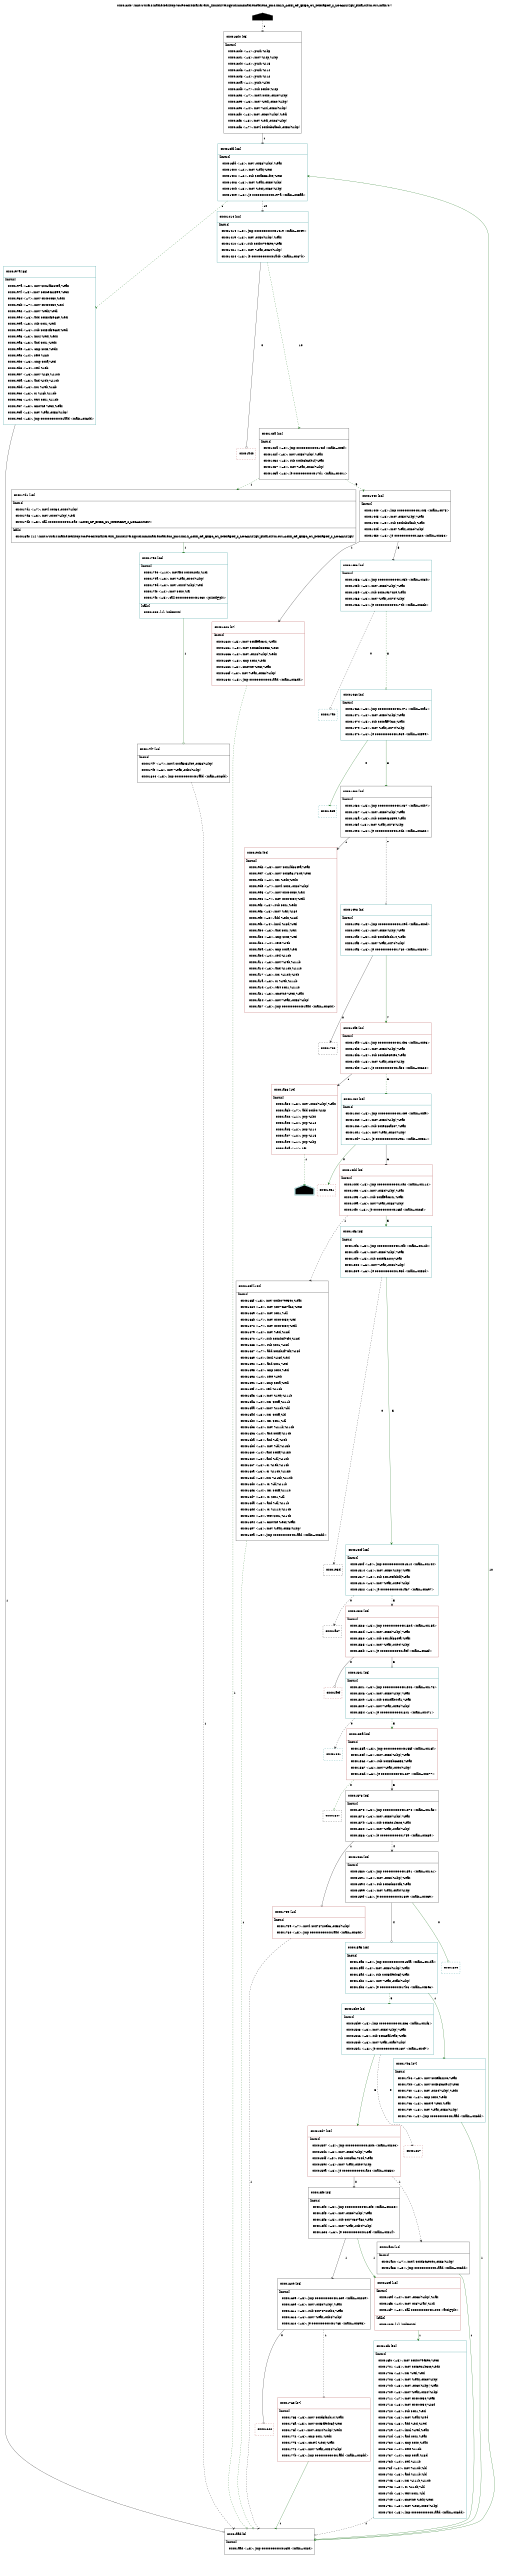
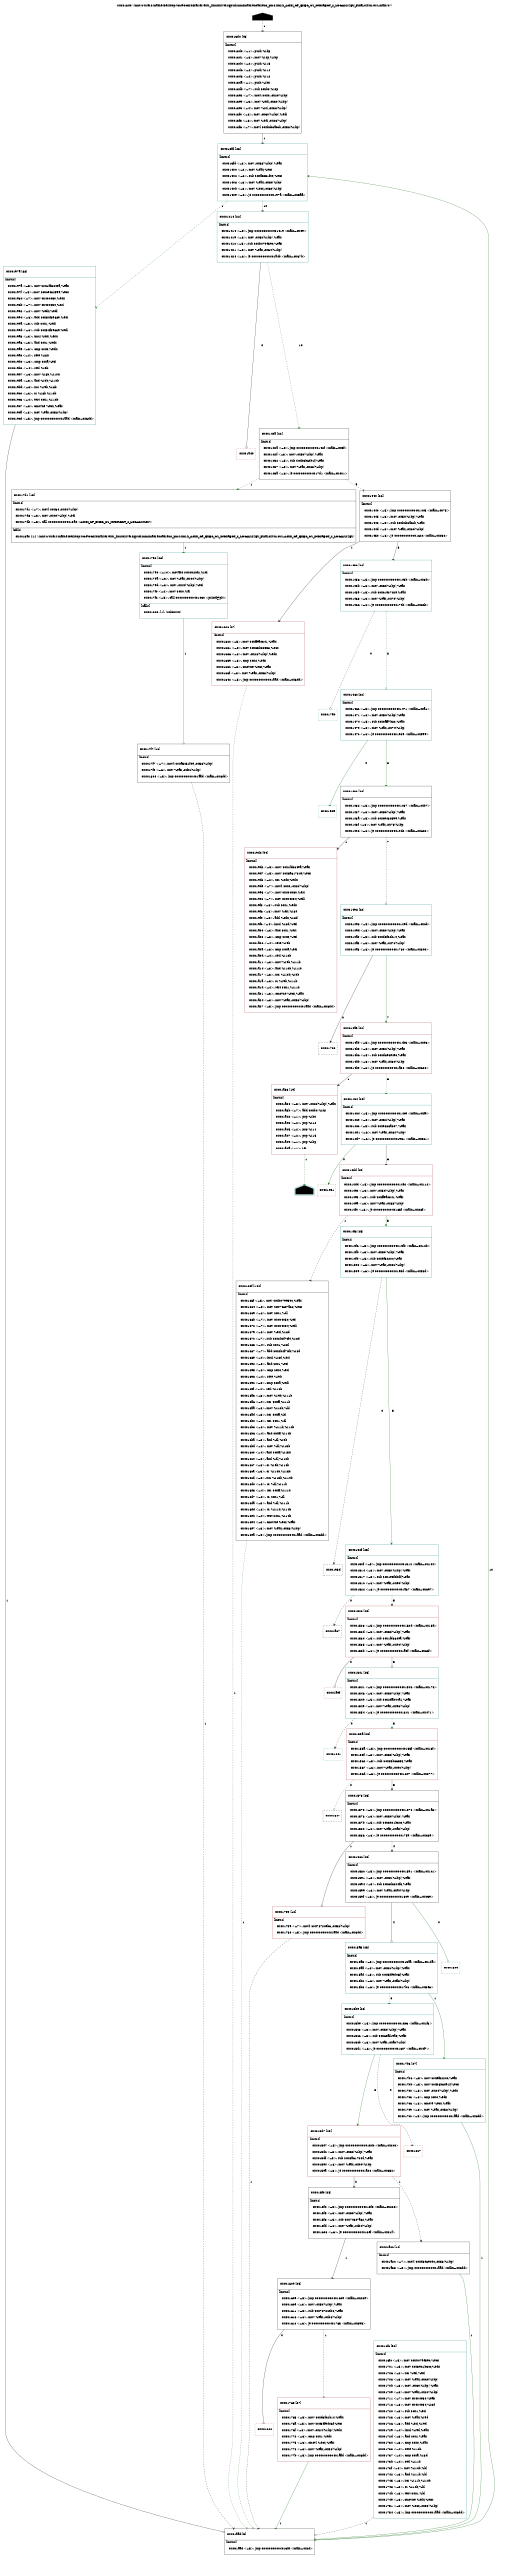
node "0x4016ef [13]": removed
